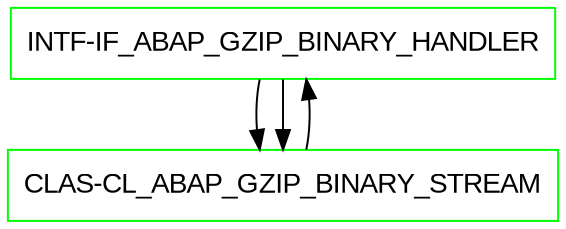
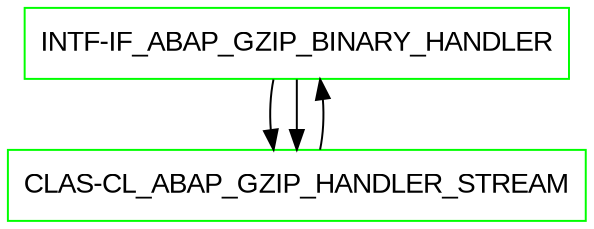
node "CLAS-CL_ABAP_GZIP_BINARY_STREAM": label "CLAS-CL_ABAP_GZIP_BINARY_STREAM" -> "CLAS-CL_ABAP_GZIP_HANDLER_STREAM"
